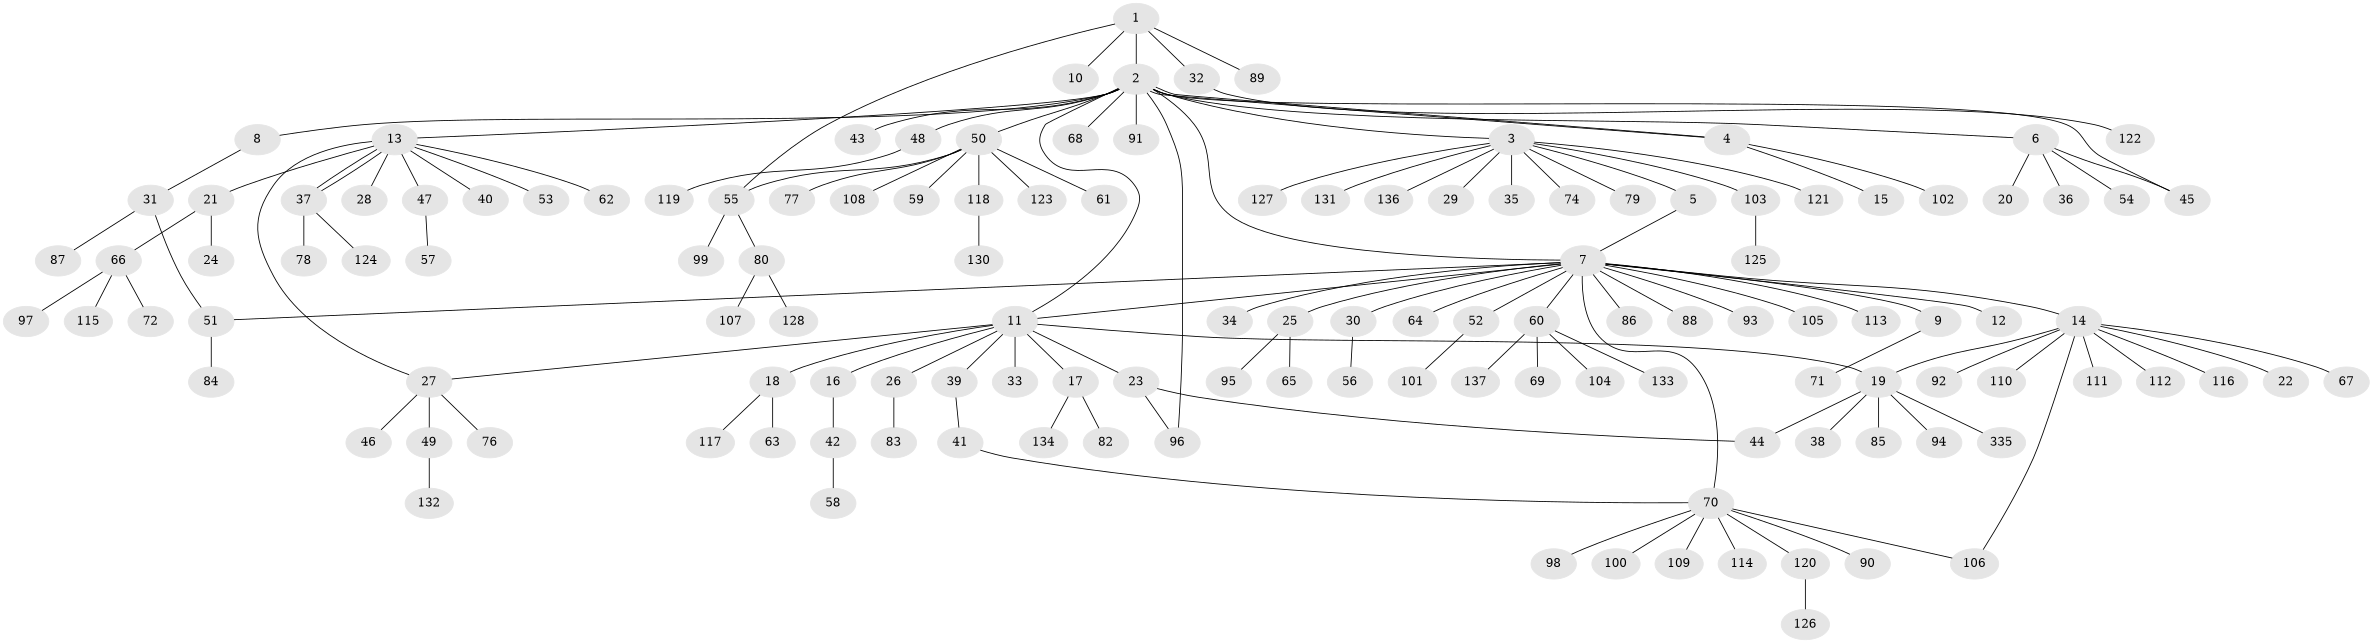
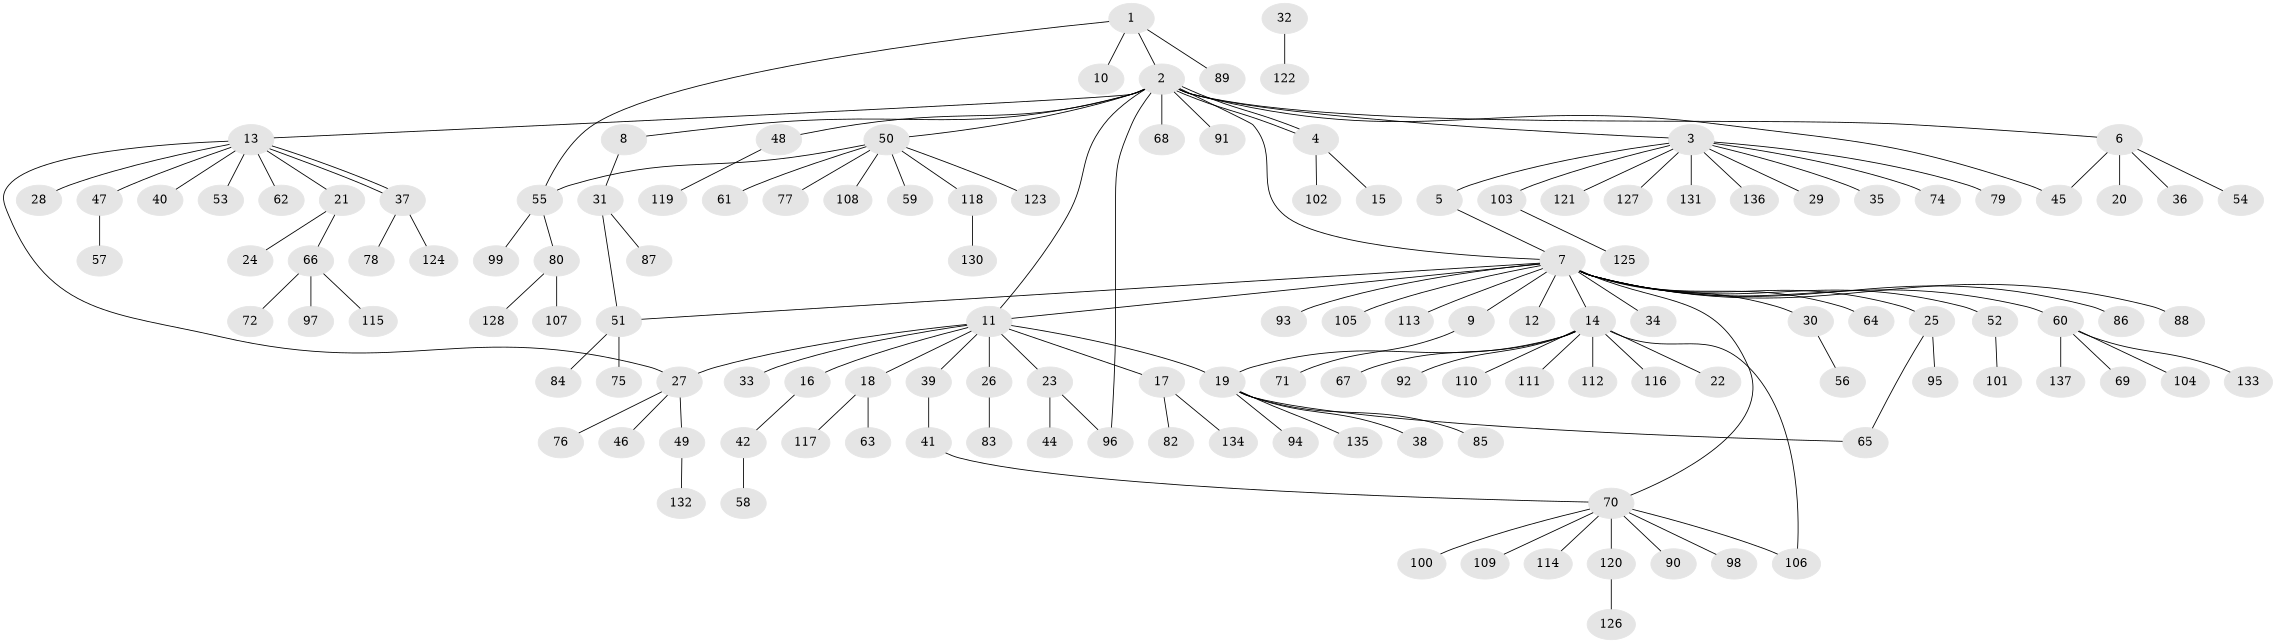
edge "1" -- "32": removed
node "43": removed
node "75": added
edge "19" -- "44": now "19" -- "65"
node "335": label "335" -> "135"
